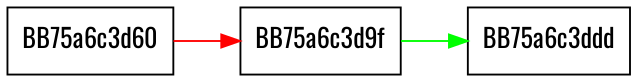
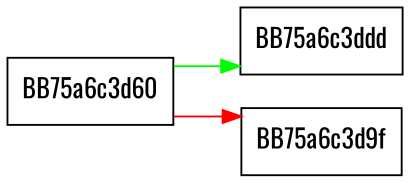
edge "BB75a6c3d9f" -> "BB75a6c3ddd": now "BB75a6c3d60" -> "BB75a6c3ddd"
